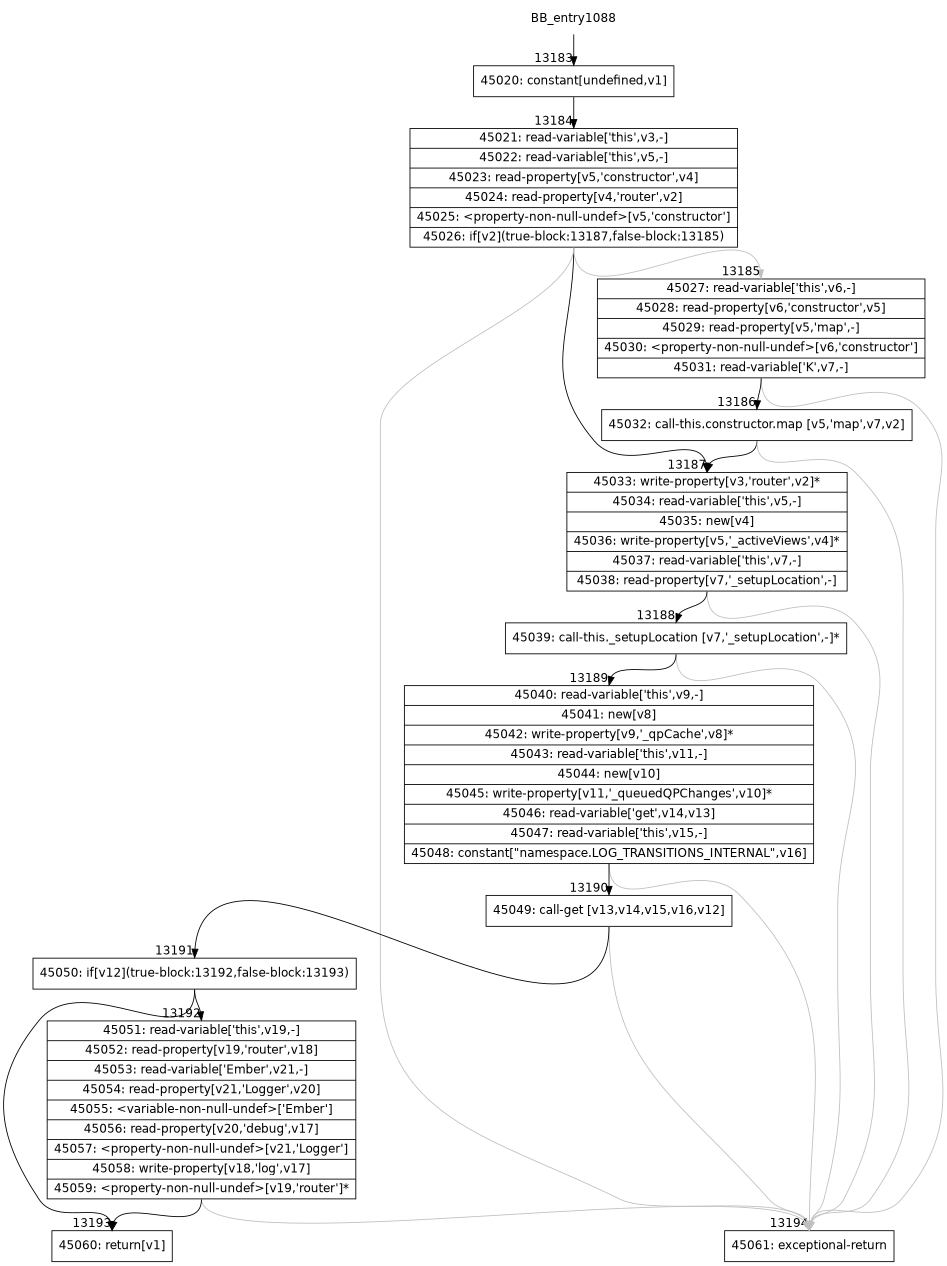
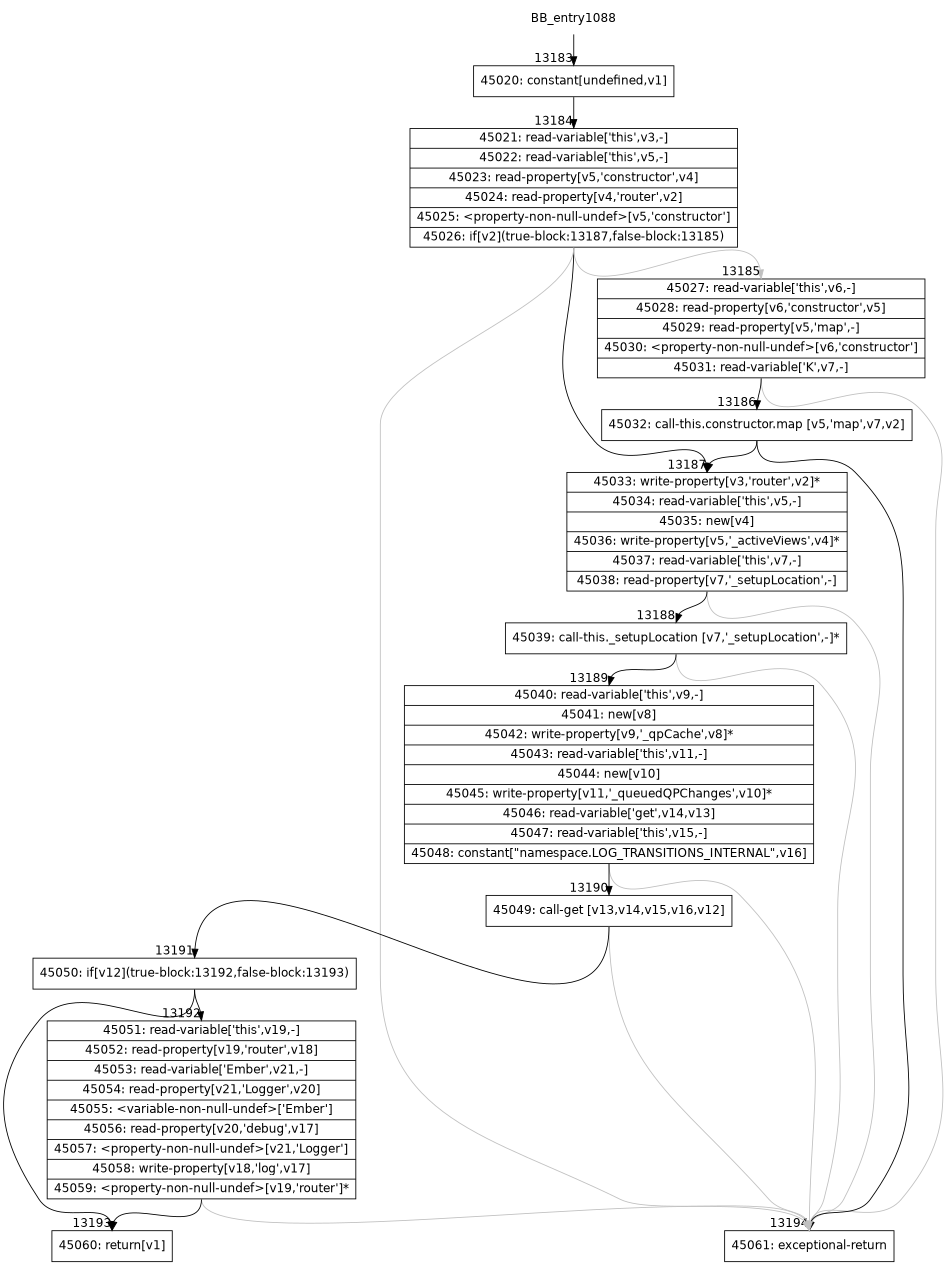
edge "45032: call-this.constructor.map [v5,'map',v7,v2]" -> "45061: exceptional-return": color gray -> black
